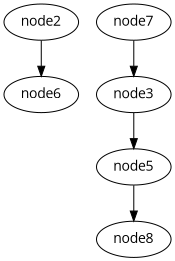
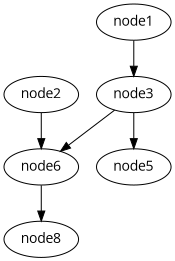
node "node7": label "node7" -> "node1"
edge "node3" -> "node6": added
edge "node5" -> "node8": now "node6" -> "node8"
